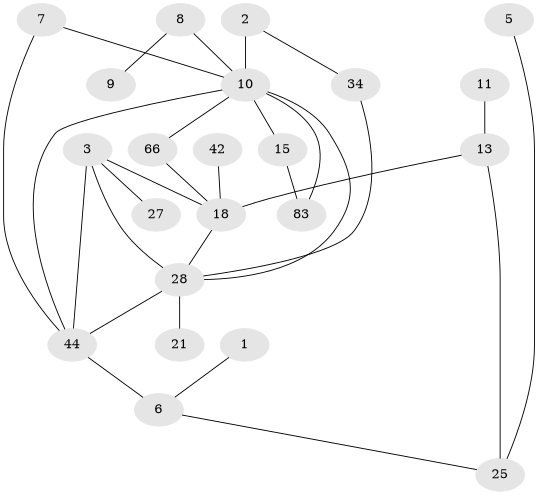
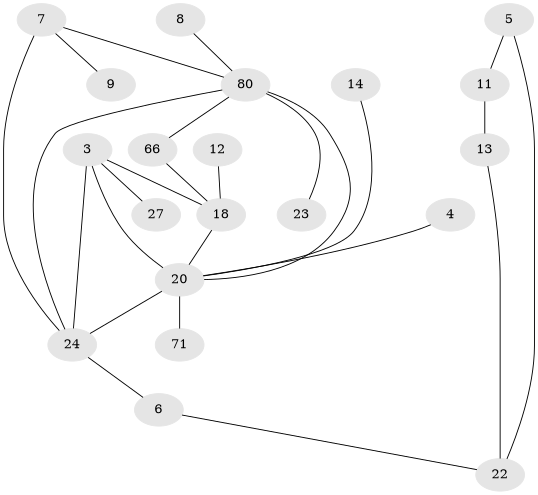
node "2": removed
edge "8" -- "9": now "7" -- "9"
edge "5" -- "11": added
node "10": label "10" -> "80"
node "34": label "34" -> "14"
node "42": label "42" -> "12"
node "15": removed
edge "13" -- "18": removed
node "83": label "83" -> "23"
node "4": added
node "28": label "28" -> "20"
node "44": label "44" -> "24"
node "21": label "21" -> "71"
node "1": removed
node "25": label "25" -> "22"
